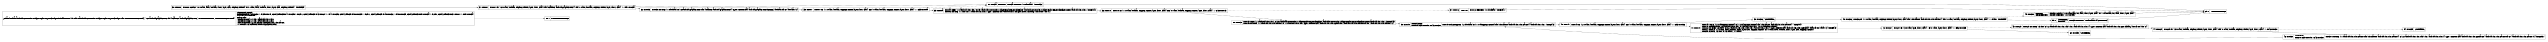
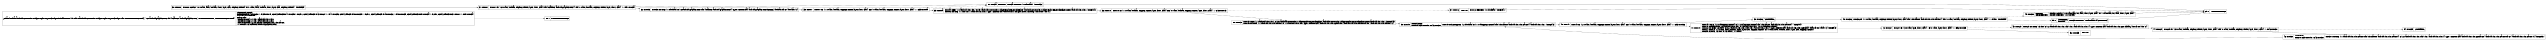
node "52: 0x0035": text "SYNTHETIC" -> "RETURN"
